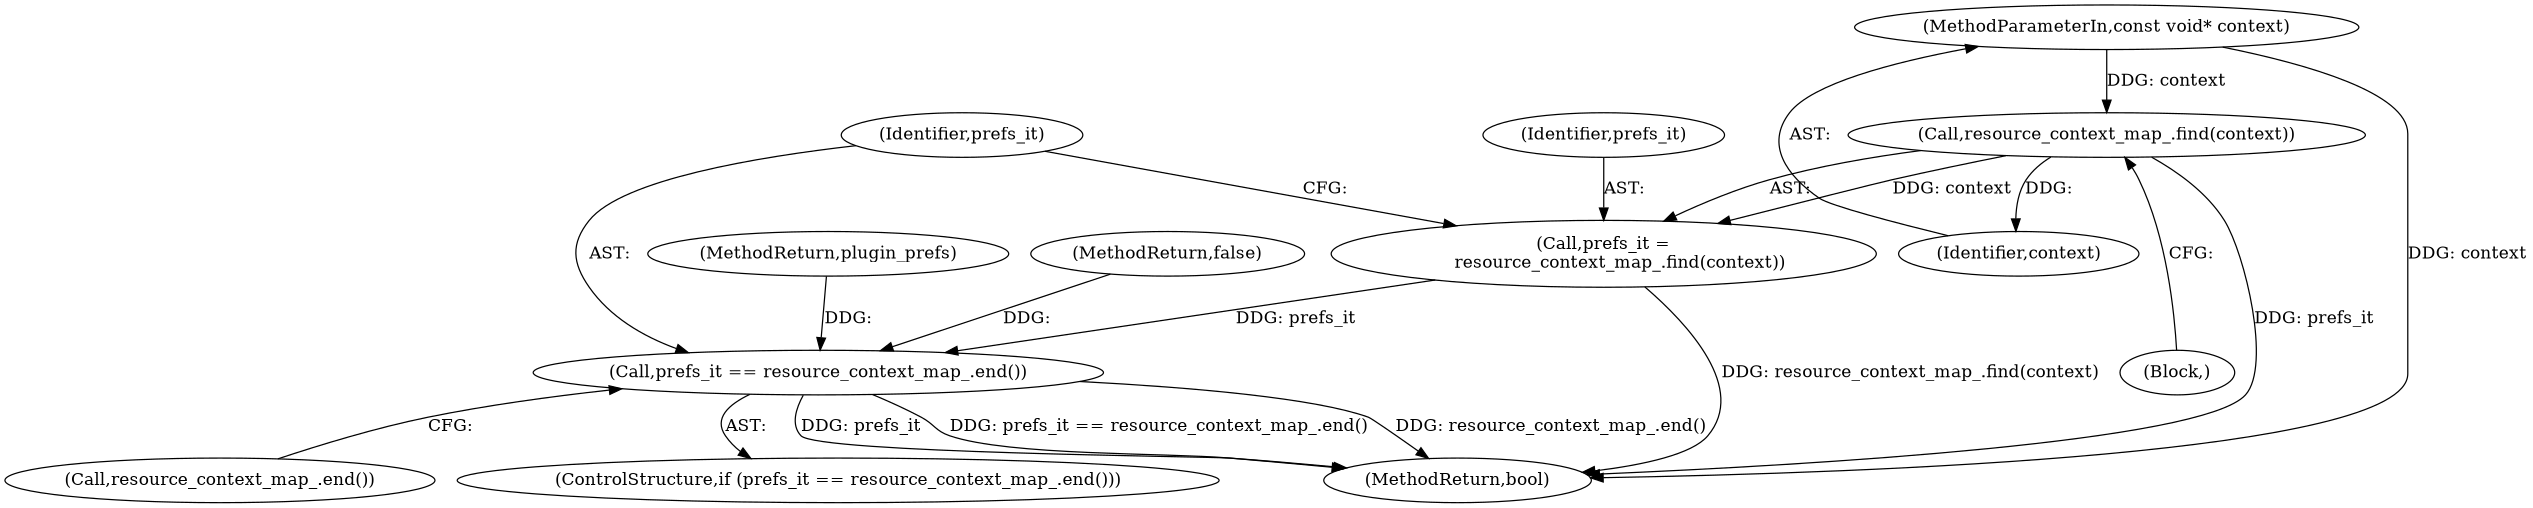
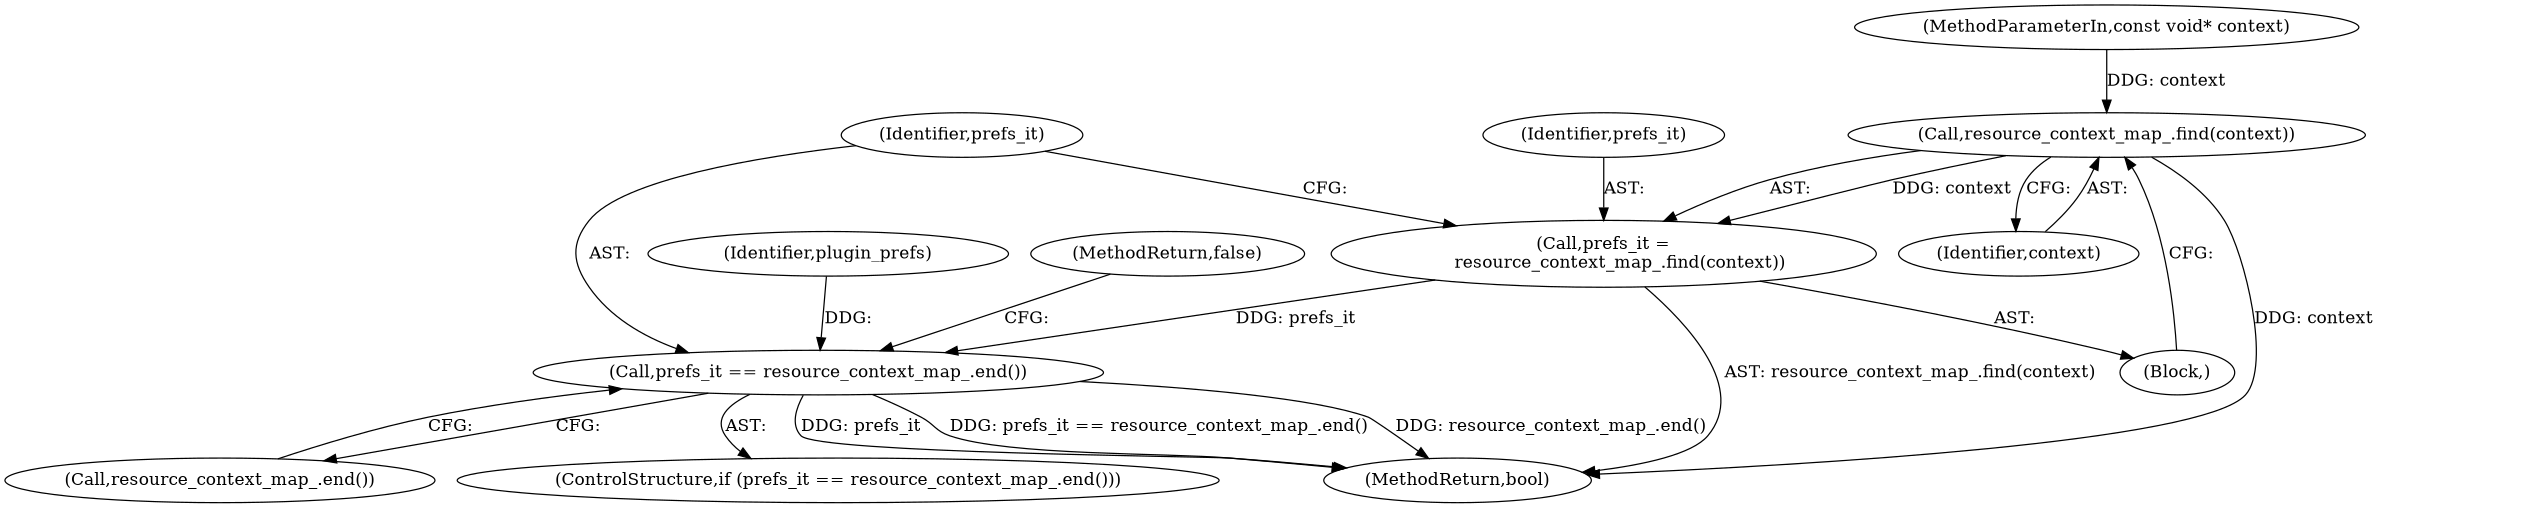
edge "(Identifier,context)" -> "(MethodParameterIn,const void* context)": now "(Identifier,context)" -> "(Call,resource_context_map_.find(context))"
edge "(Call,resource_context_map_.find(context))" -> "(Identifier,context)": label "DDG: " -> "CFG: "
node "(MethodReturn,plugin_prefs)": label "(MethodReturn,plugin_prefs)" -> "(Identifier,plugin_prefs)"
edge "(Call,prefs_it = resource_context_map_.find(context))" -> "(Block,)": added, label "AST:"
edge "(MethodReturn,false)" -> "(Call,prefs_it == resource_context_map_.end())": label "DDG: " -> "CFG: "
edge "(Call,resource_context_map_.find(context))" -> "(MethodReturn,bool)": label "DDG: prefs_it" -> "DDG: context"
edge "(Call,prefs_it = resource_context_map_.find(context))" -> "(MethodReturn,bool)": label "DDG: resource_context_map_.find(context)" -> "AST: resource_context_map_.find(context)"
edge "(Call,prefs_it == resource_context_map_.end())" -> "(Call,resource_context_map_.end())": added, label "CFG:"
edge "(MethodParameterIn,const void* context)" -> "(MethodReturn,bool)": removed, label "DDG: context"
